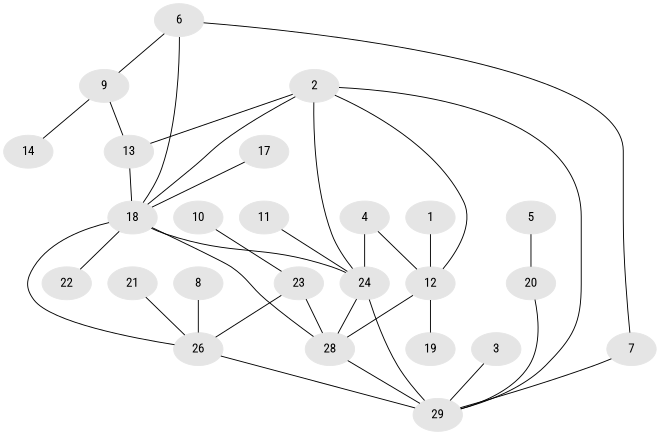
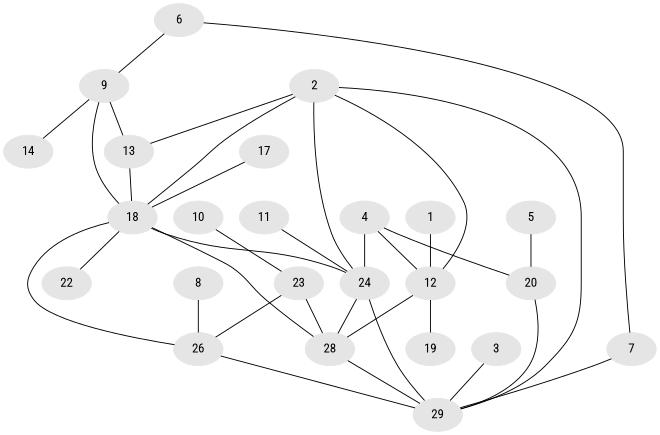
edge "6" -- "18": now "9" -- "18"
edge "4" -- "20": added
node "21": removed
